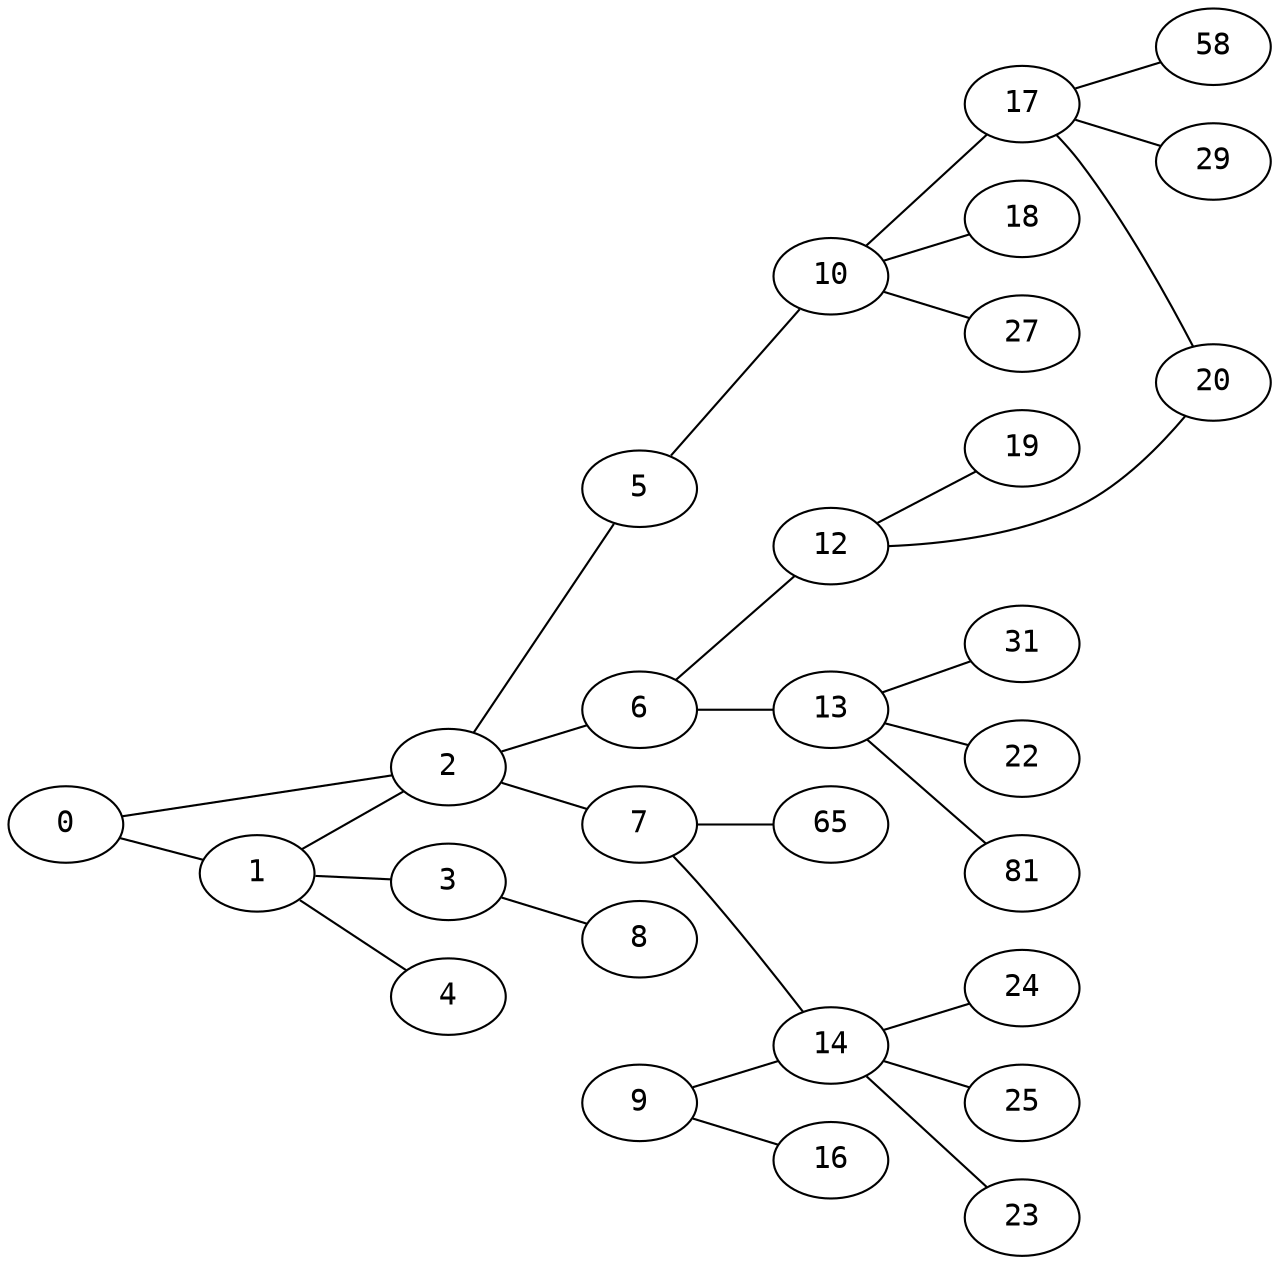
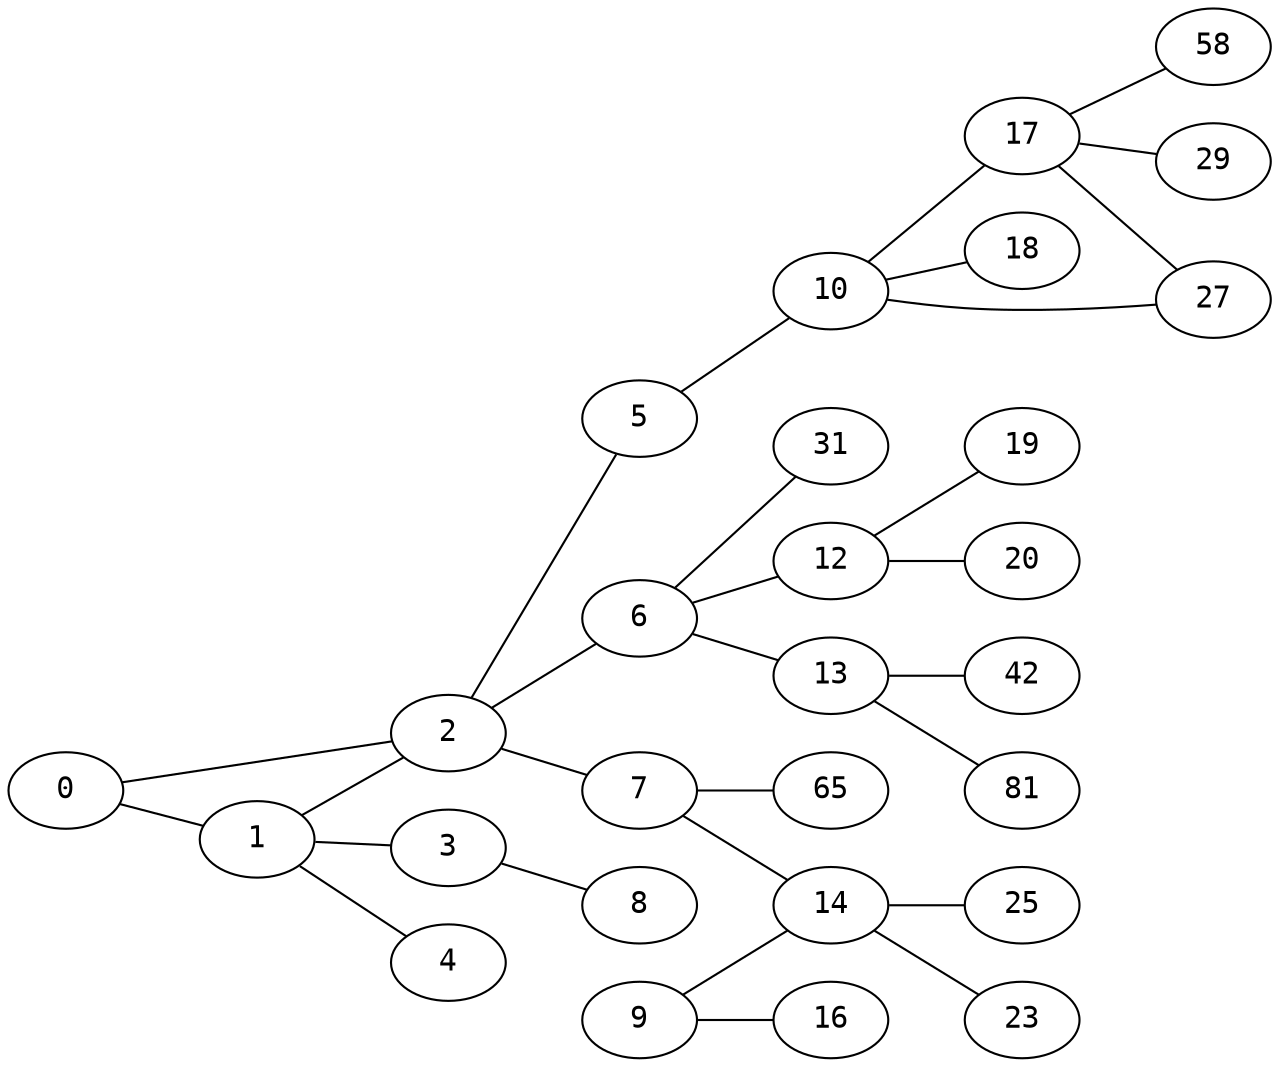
edge "17" -- "20": now "17" -- "27"
edge "31" -- "13": now "31" -- "6"
node "22": label "22" -> "42"
node "24": removed
